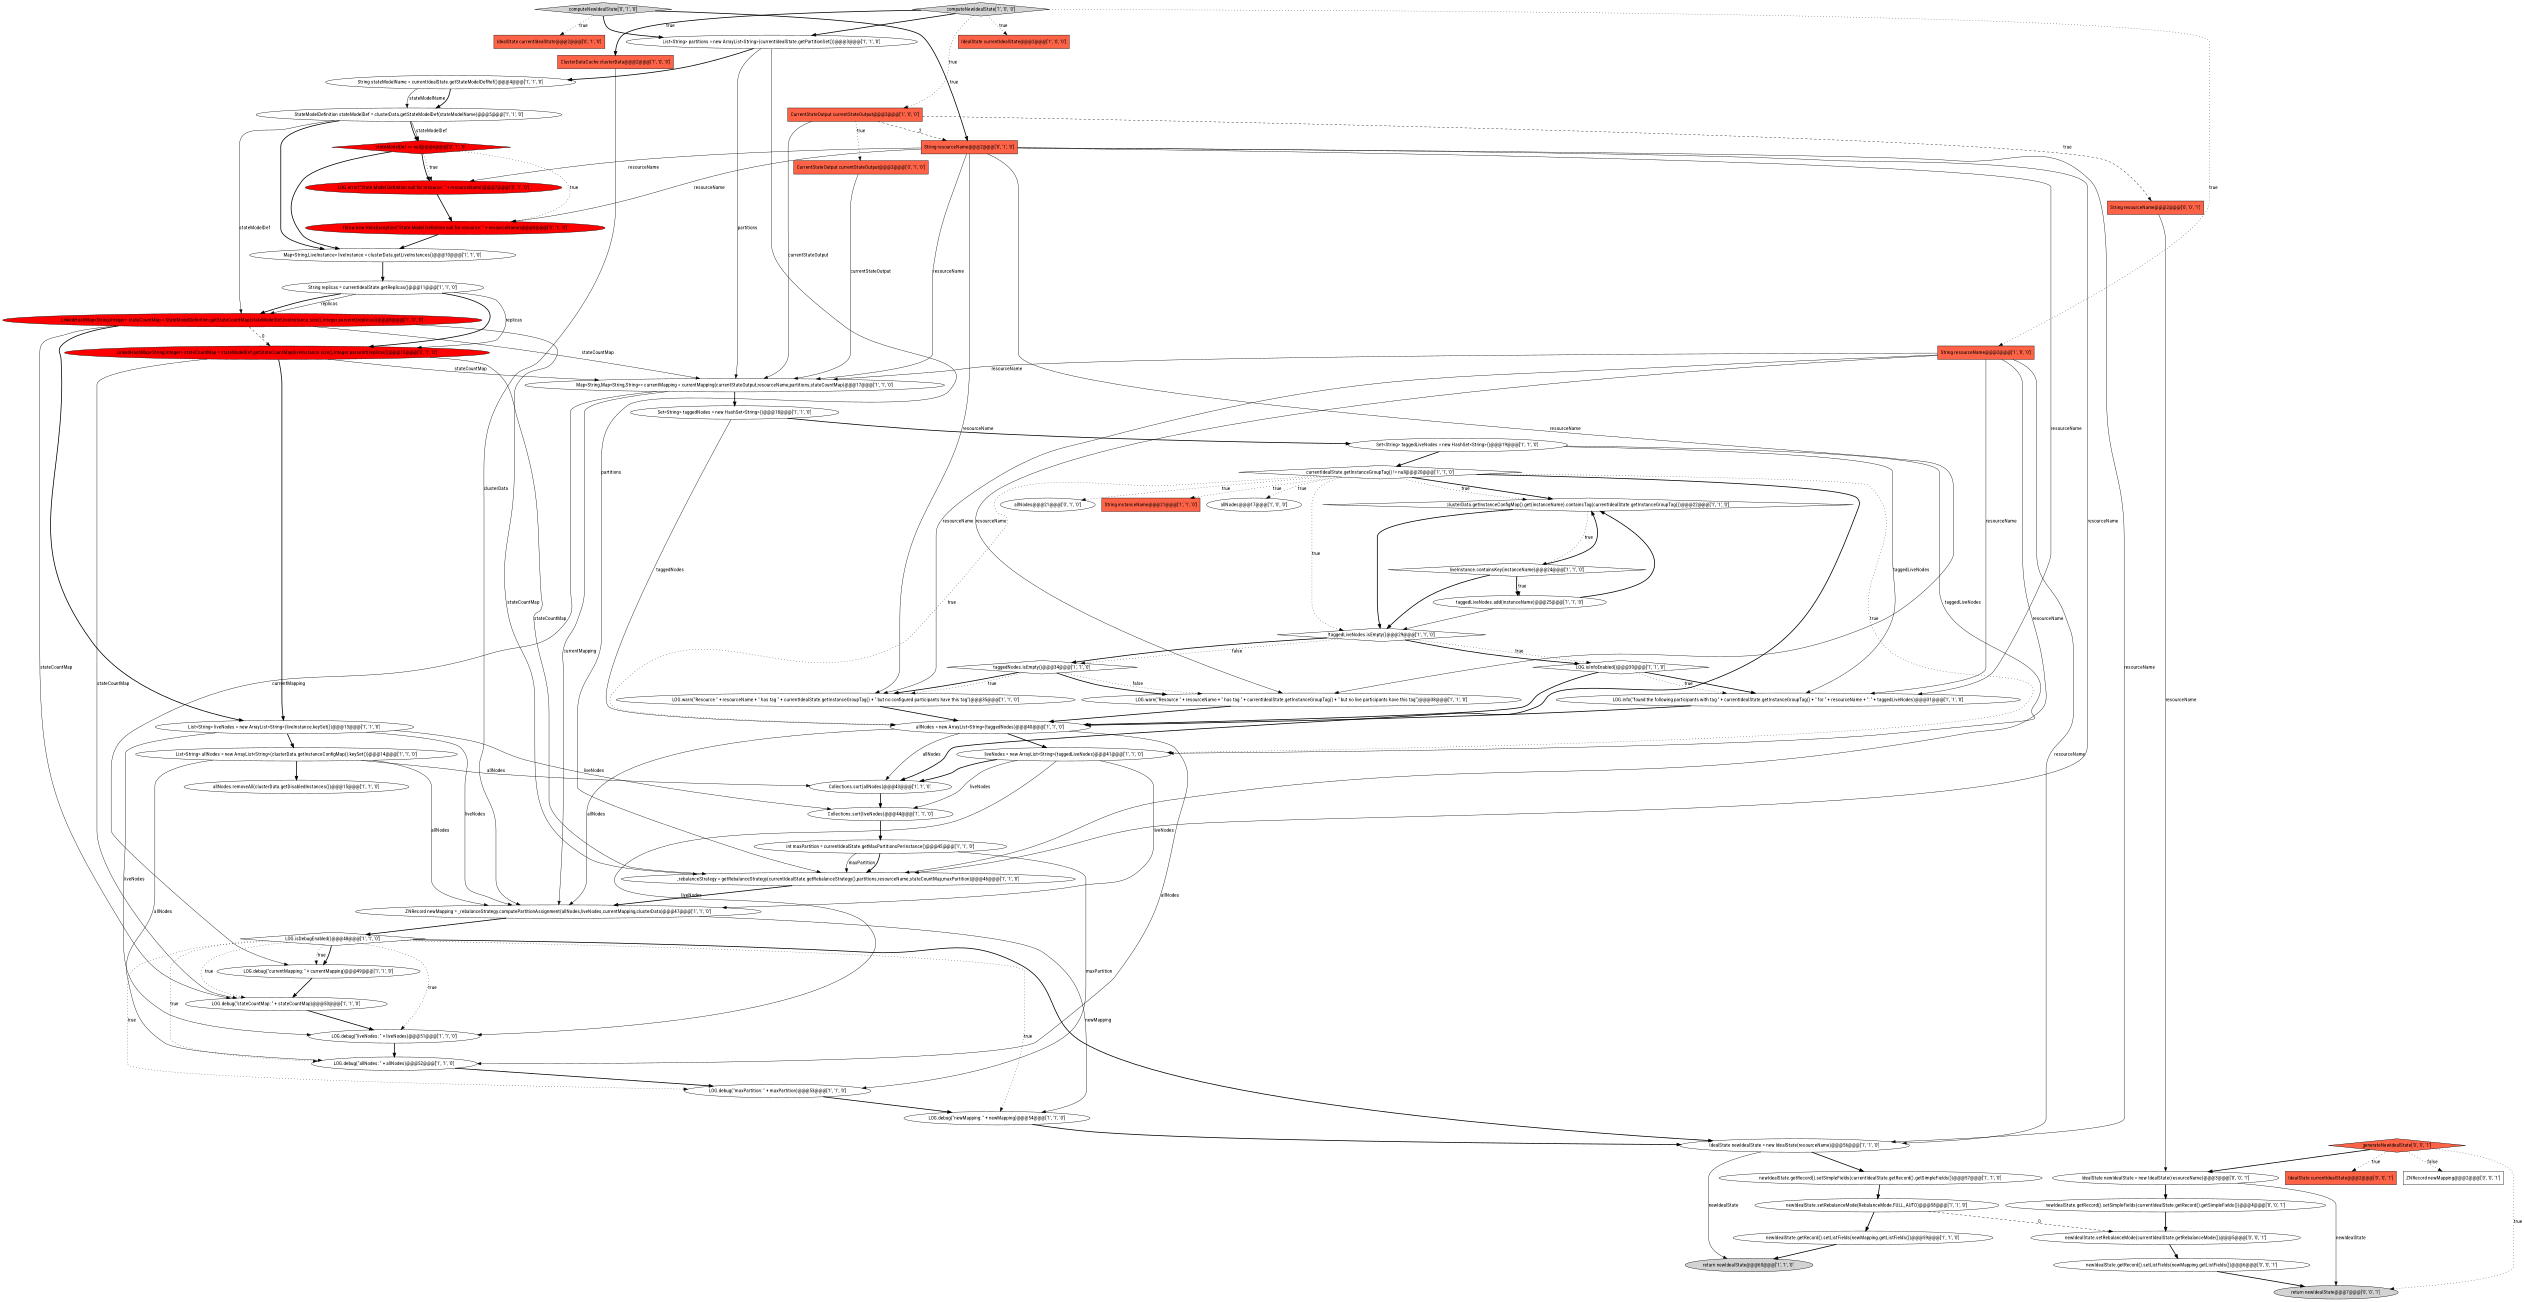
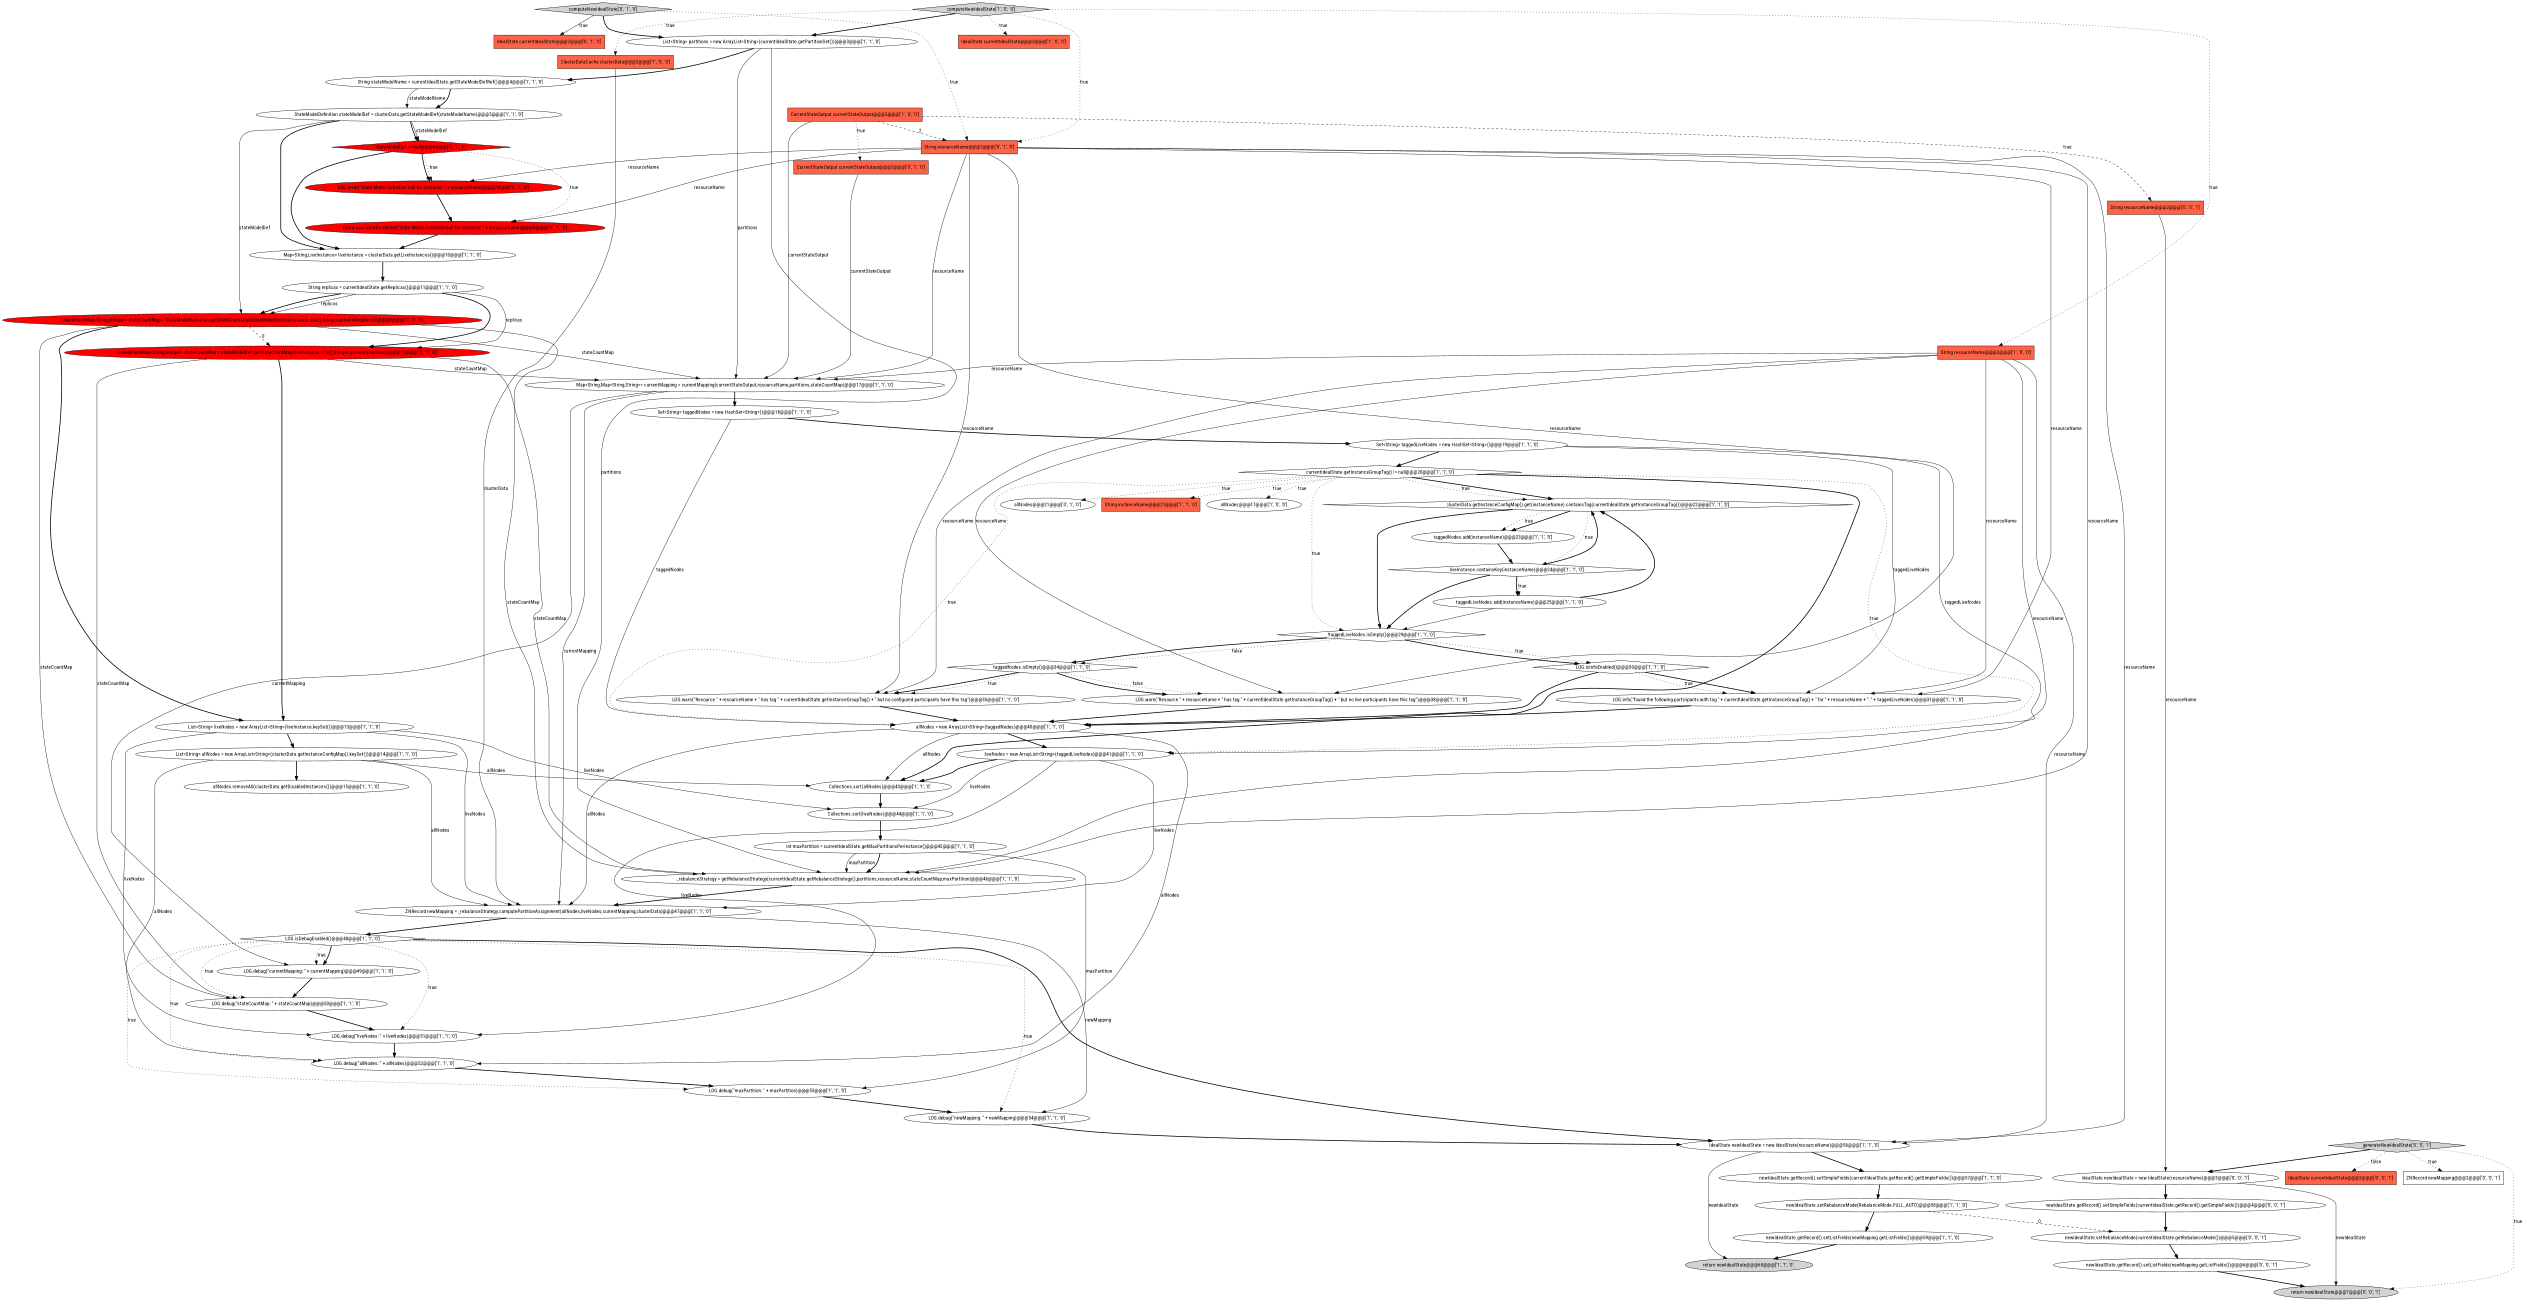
edge "computeNewIdealState['1', '0', '0']" -> "ClusterDataCache clusterData@@@2@@@['1', '0', '0']": style bold -> dotted
edge "computeNewIdealState['0', '1', '0']" -> "String resourceName@@@2@@@['0', '1', '0']": style bold -> dotted
edge "computeNewIdealState['0', '1', '0']" -> "IdealState currentIdealState@@@2@@@['0', '1', '0']": style dotted -> solid
edge "computeNewIdealState['1', '0', '0']" -> "CurrentStateOutput currentStateOutput@@@2@@@['1', '0', '0']": now "computeNewIdealState['1', '0', '0']" -> "String resourceName@@@2@@@['0', '1', '0']"
node "taggedNodes.add(instanceName)@@@23@@@['1', '1', '0']": added
node "generateNewIdealState['0', '0', '1']": fillcolor tomato -> lightgray
edge "generateNewIdealState['0', '0', '1']" -> "IdealState currentIdealState@@@2@@@['0', '0', '1']": label "true" -> "false"
edge "generateNewIdealState['0', '0', '1']" -> "ZNRecord newMapping@@@2@@@['0', '0', '1']": label "false" -> "true"
